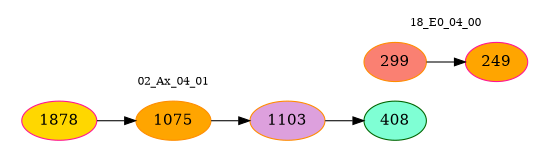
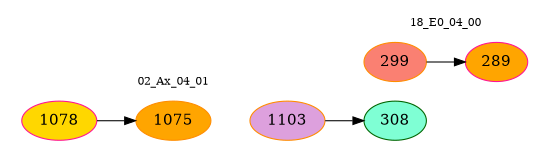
node "249": label "249" -> "289"
node "1878": label "1878" -> "1078"
edge "1075" -> "1103": removed
node "408": label "408" -> "308"
